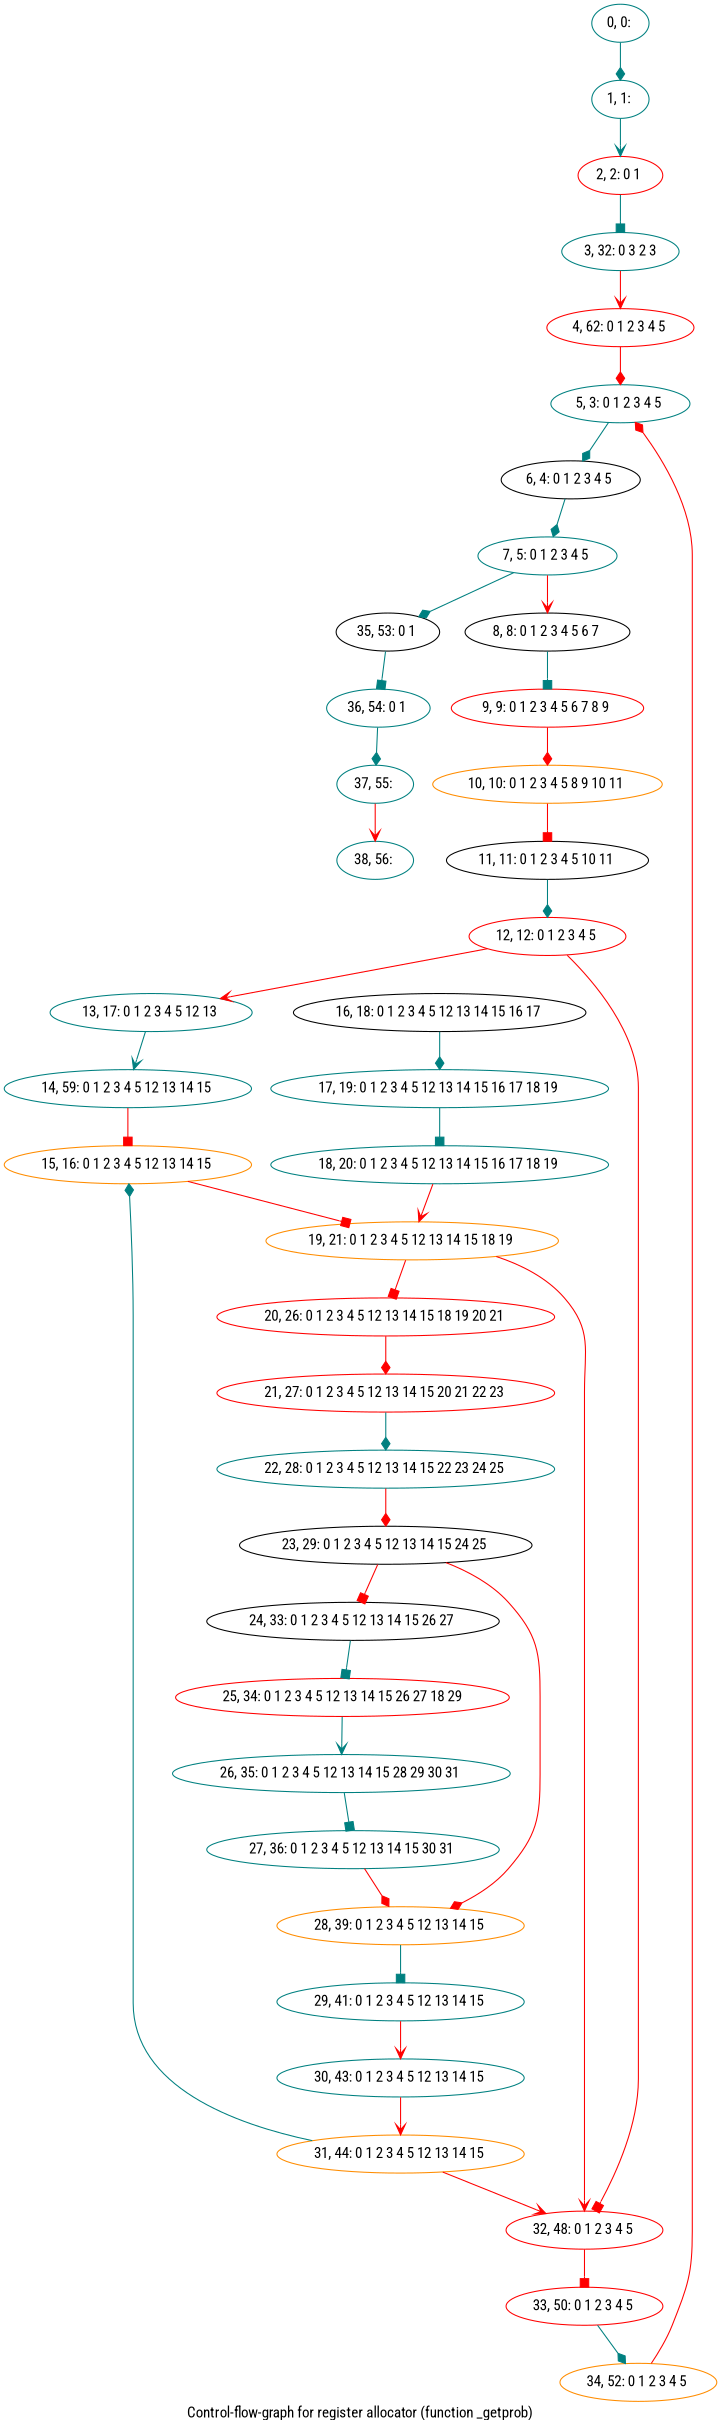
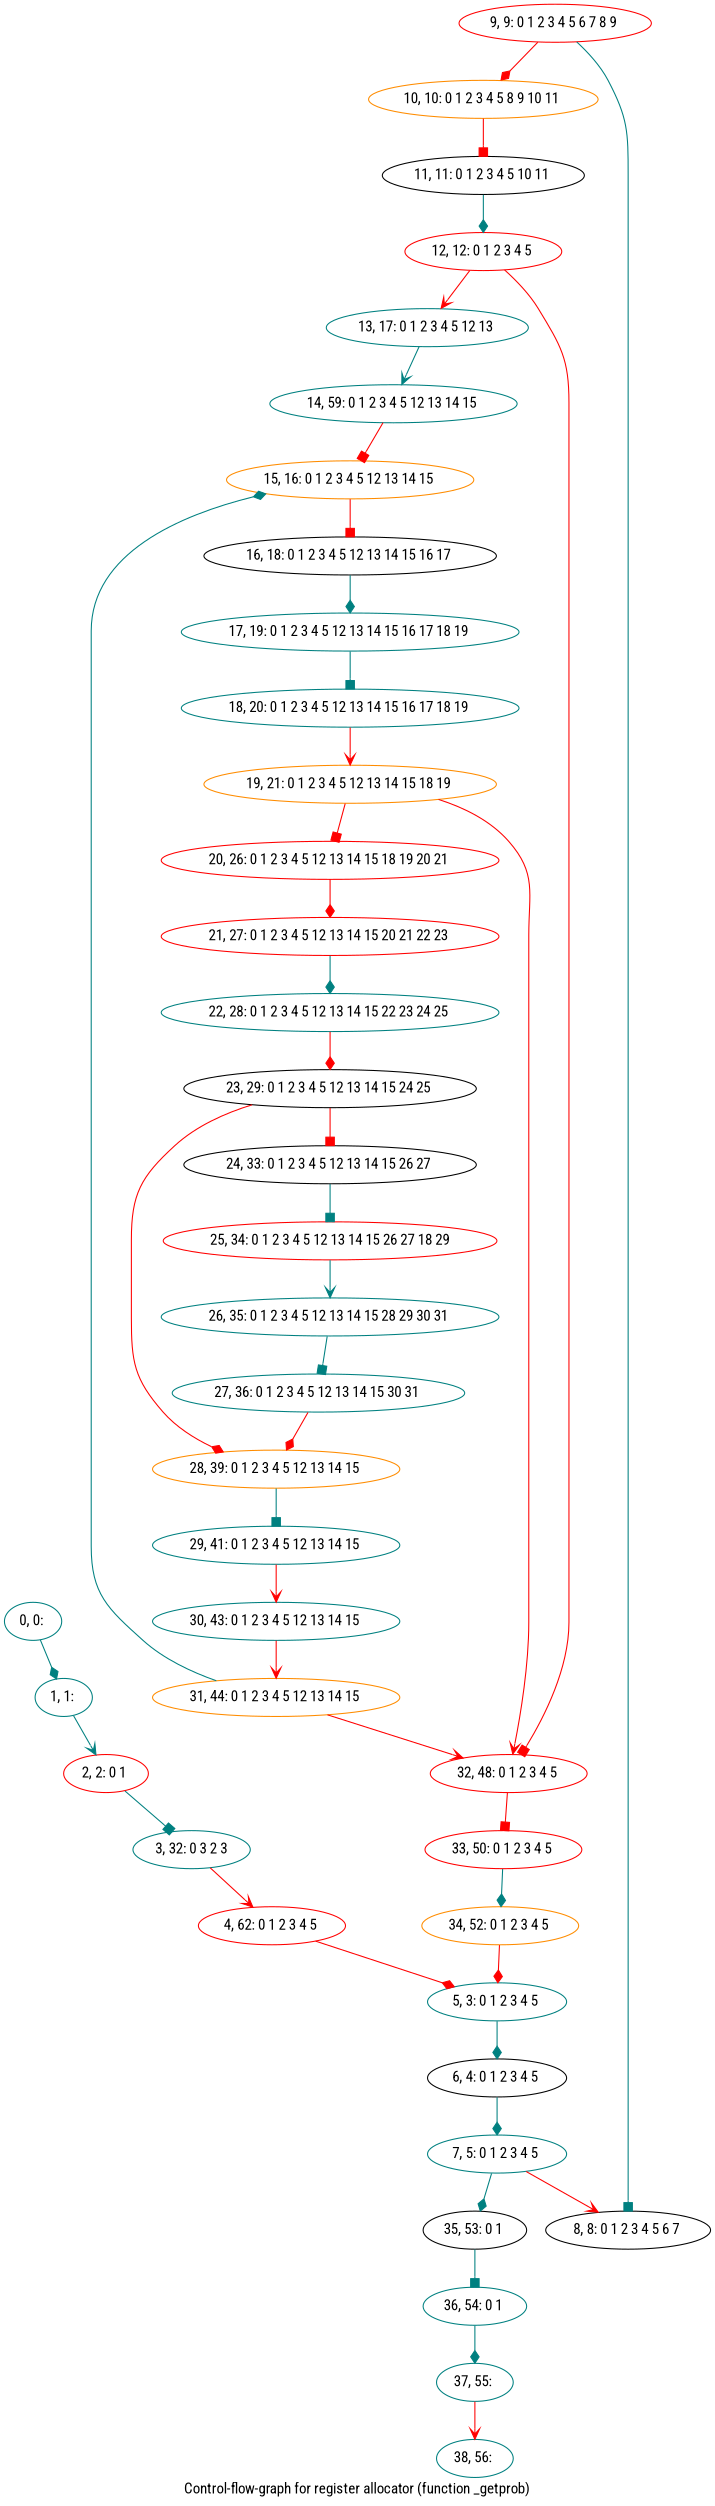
edge "8, 8: 0 1 2 3 4 5 6 7" -> "9, 9: 0 1 2 3 4 5 6 7 8 9": reversed
edge "15, 16: 0 1 2 3 4 5 12 13 14 15" -> "19, 21: 0 1 2 3 4 5 12 13 14 15 18 19": now "15, 16: 0 1 2 3 4 5 12 13 14 15" -> "16, 18: 0 1 2 3 4 5 12 13 14 15 16 17"
